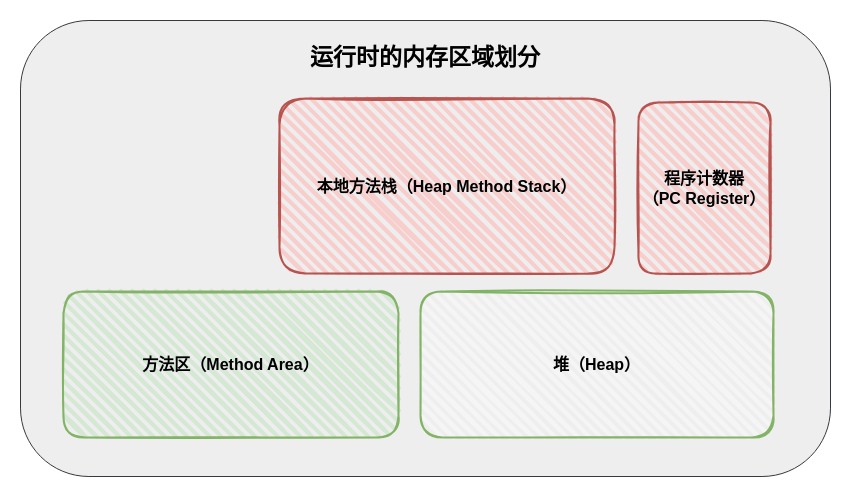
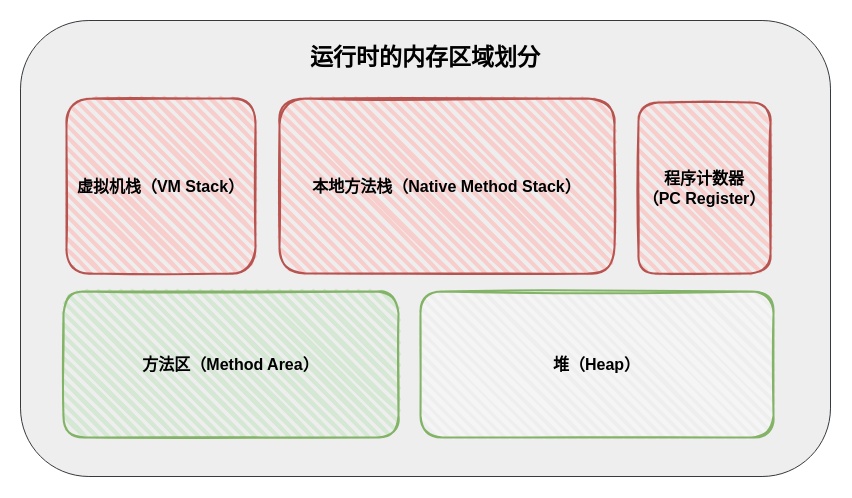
node "虚拟机栈（VM Stack）": added
node "本地方法栈（Heap Method Stack）": label "本地方法栈（Heap Method Stack）" -> "本地方法栈（Native Method Stack）"
